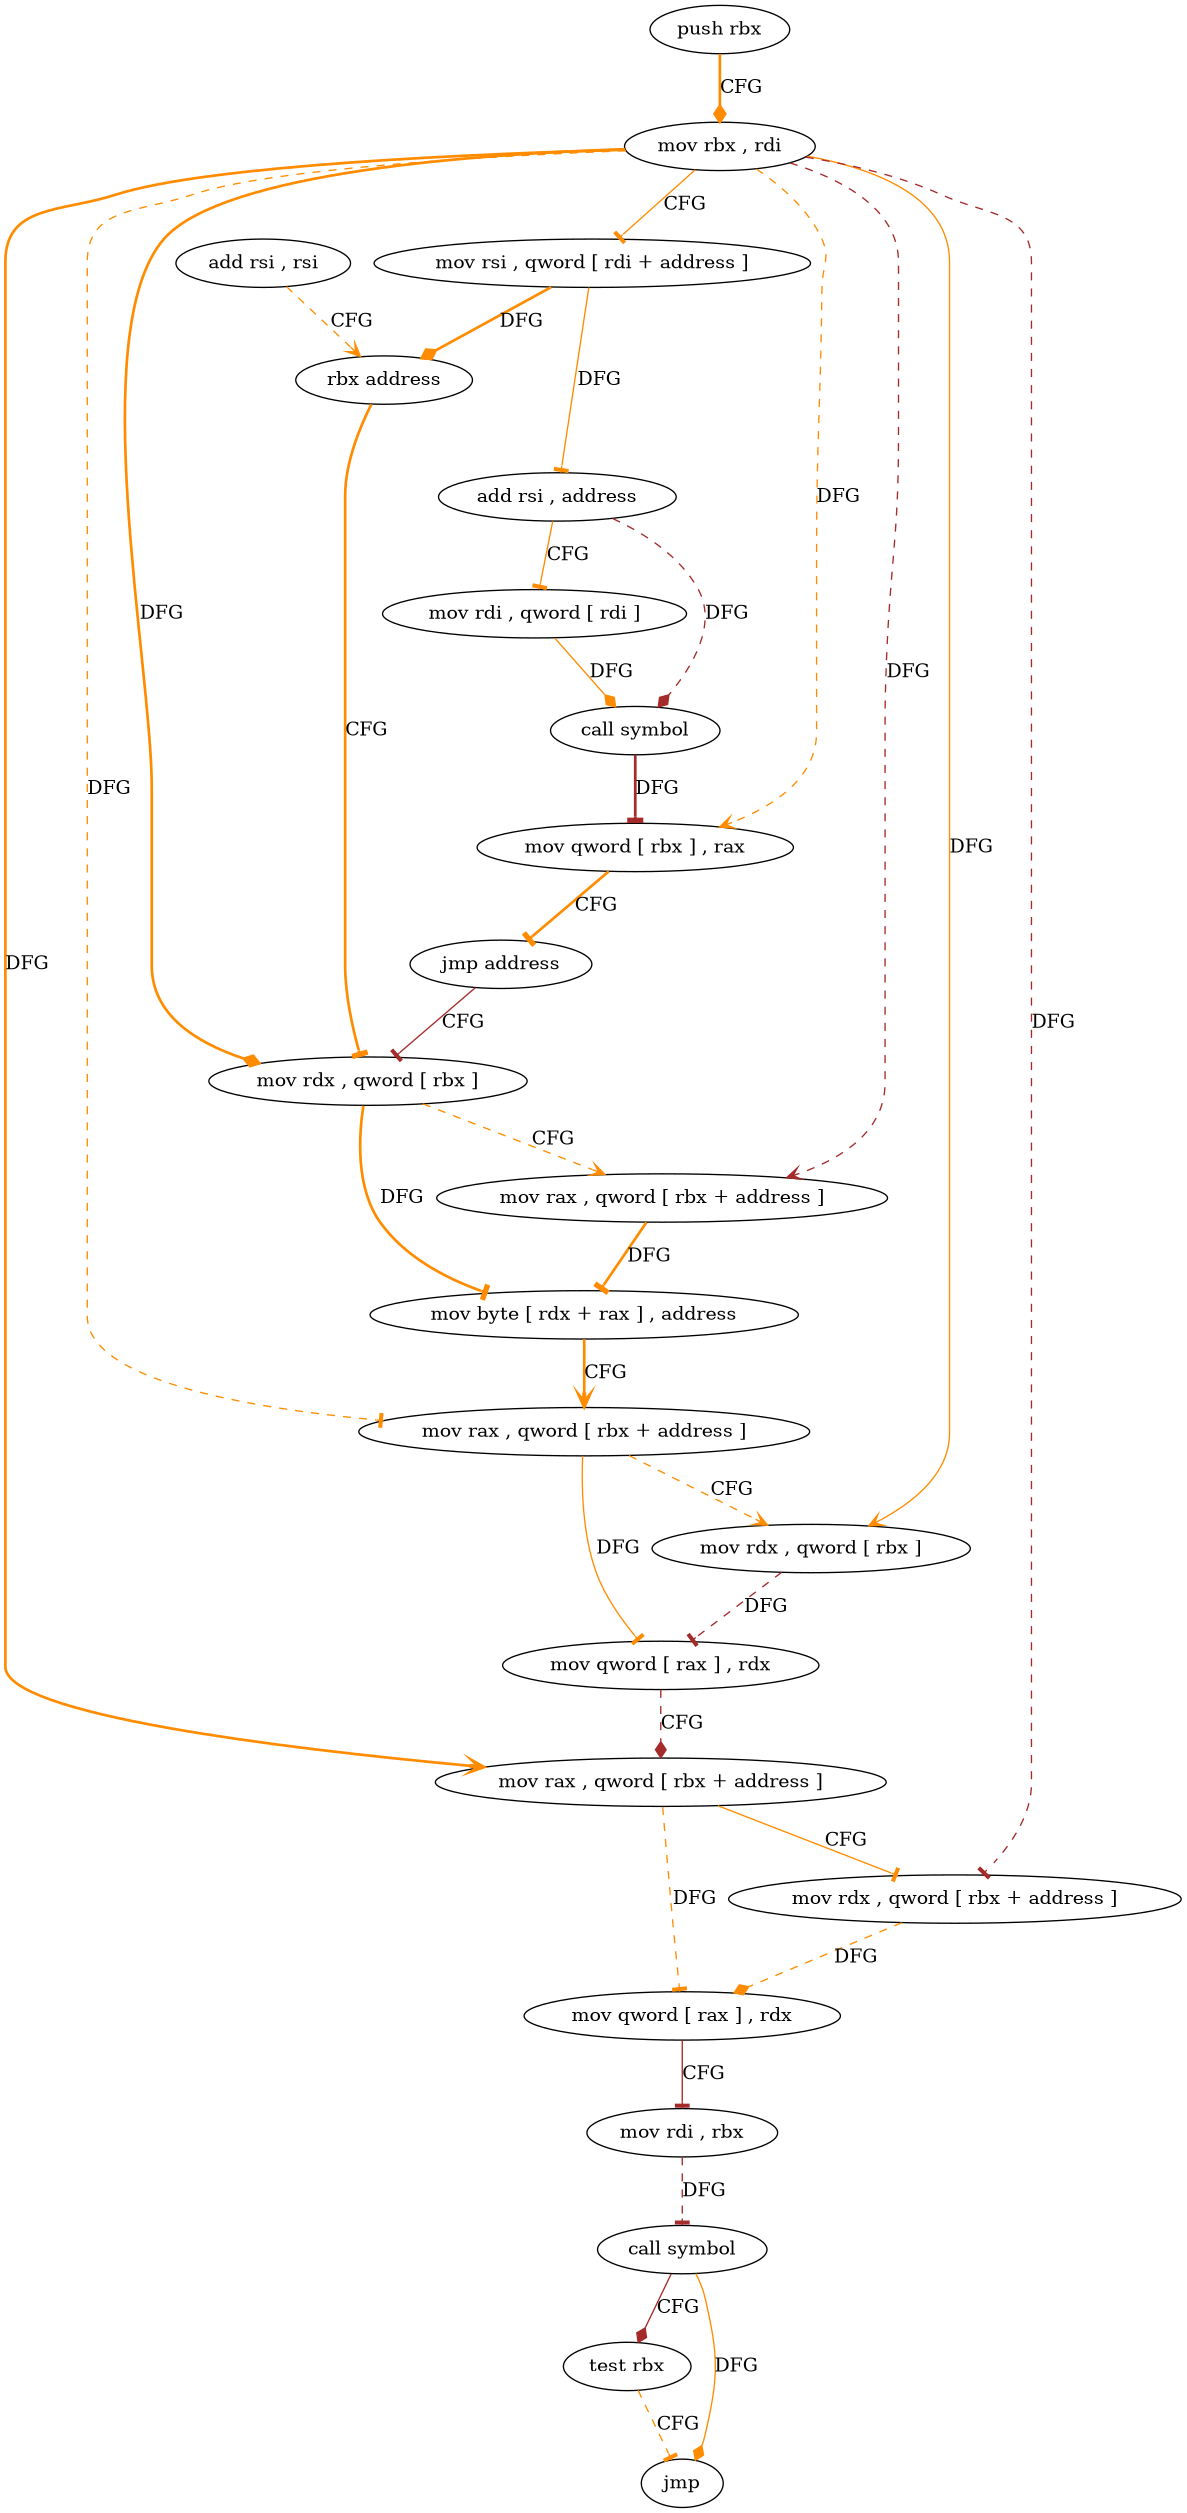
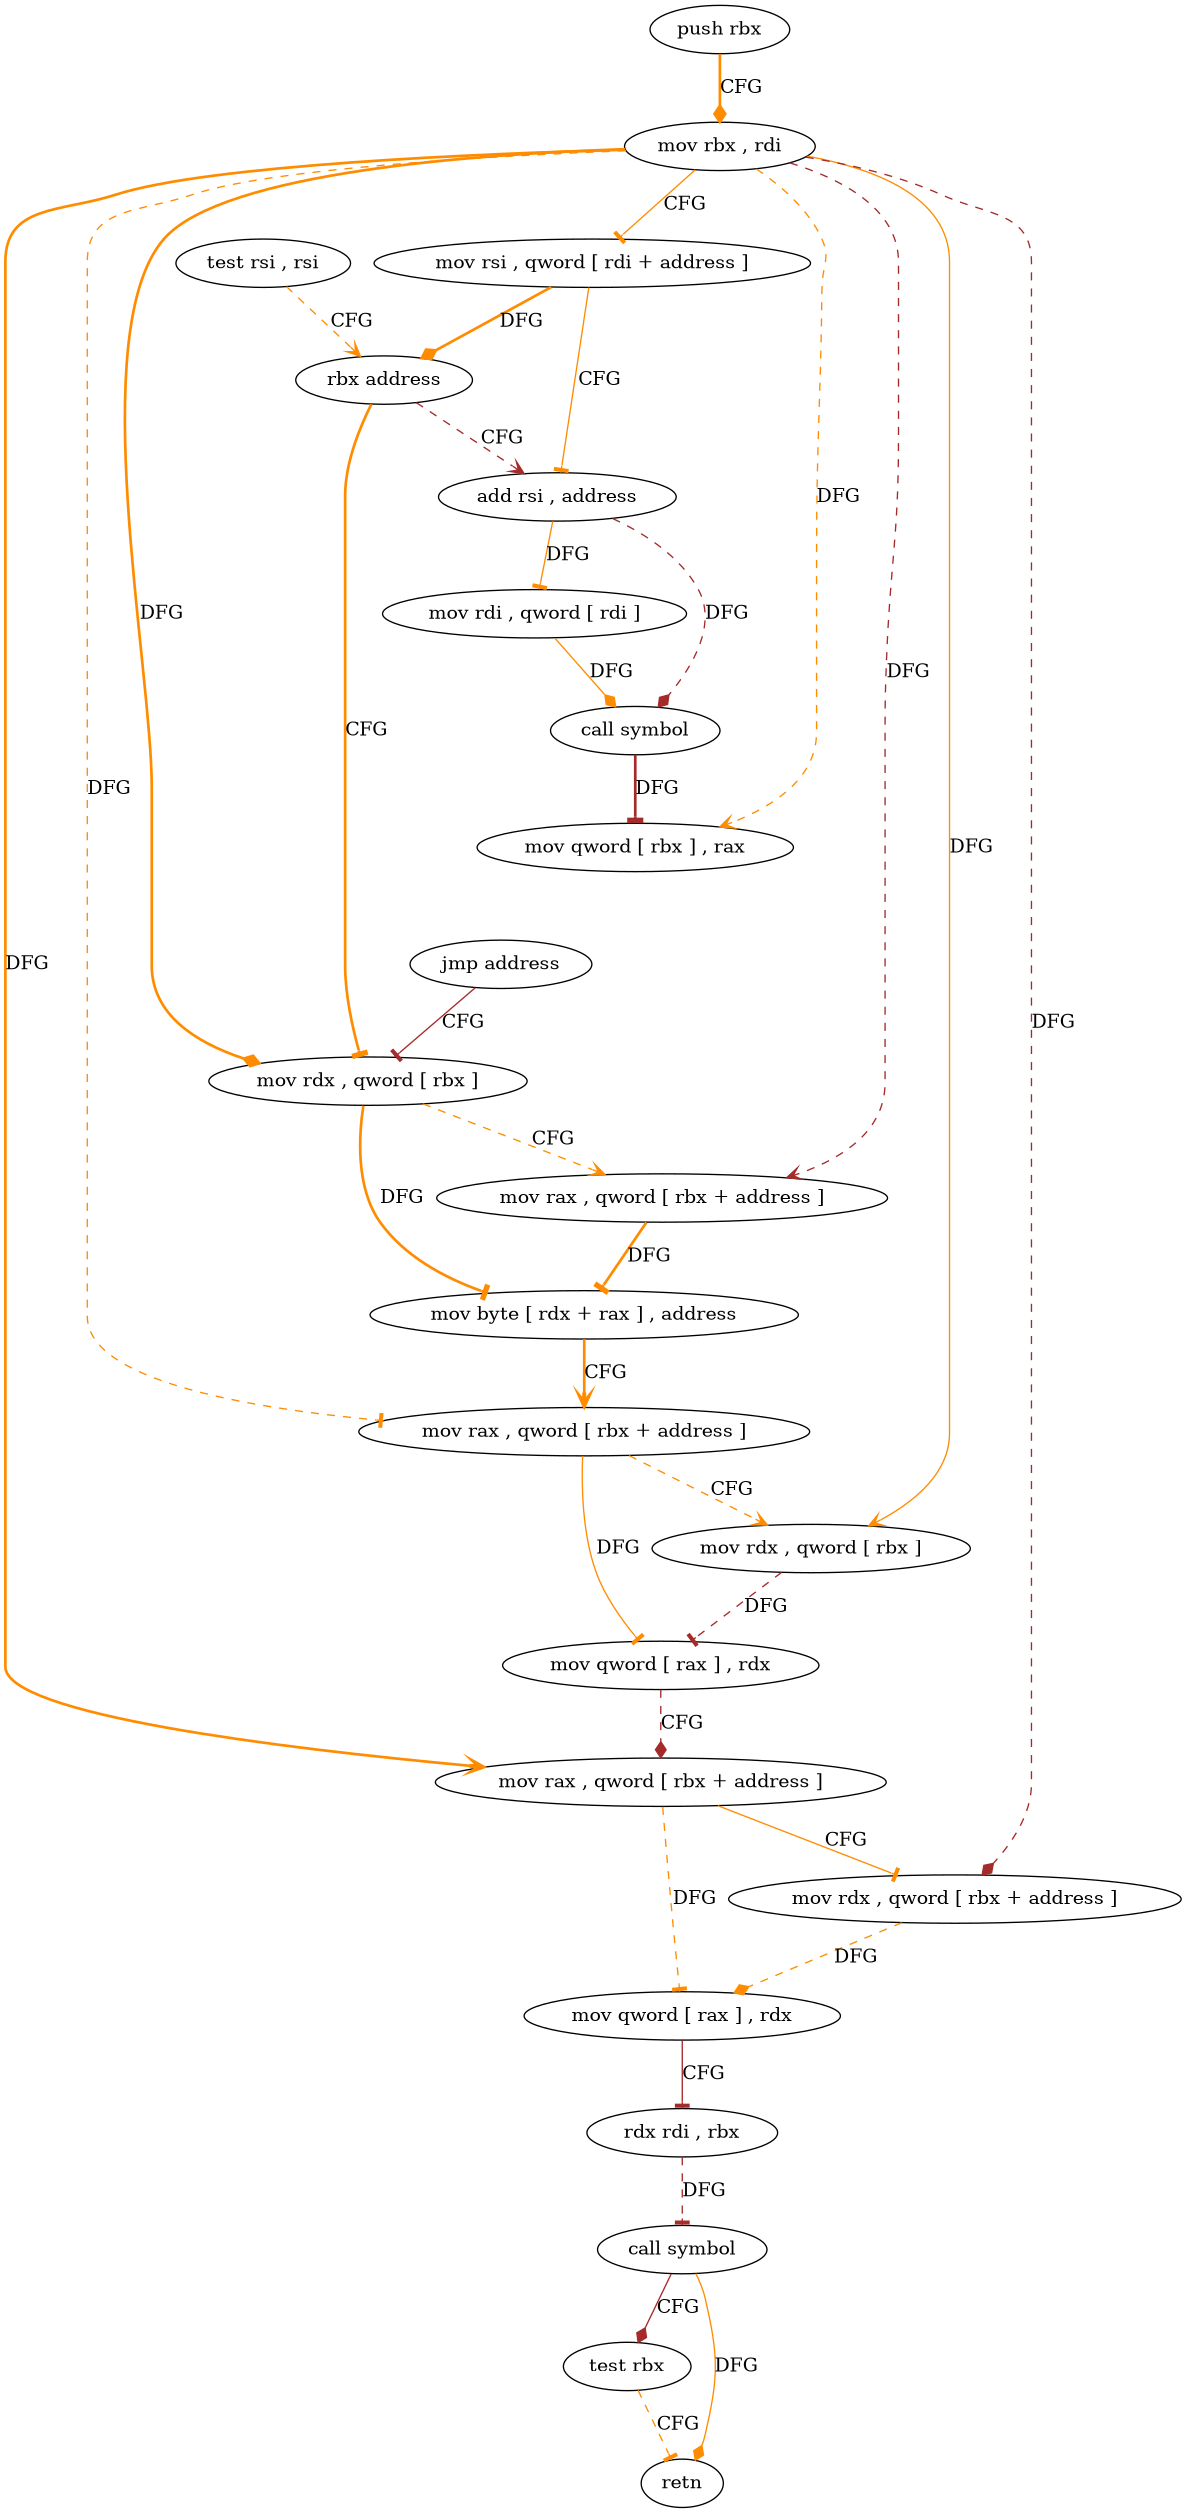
node "add rsi , rsi": label "add rsi , rsi" -> "test rsi , rsi"
edge "mov rsi , qword [ rdi + address ]" -> "add rsi , address": label "DFG" -> "CFG"
edge "rbx address" -> "add rsi , address": added, label "CFG"
edge "add rsi , address" -> "mov rdi , qword [ rdi ]": label "CFG" -> "DFG"
edge "mov qword [ rbx ] , rax" -> "jmp address": removed, label "CFG"
edge "mov rbx , rdi" -> "mov rdx , qword [ rbx + address ]": arrowhead tee -> diamond
node "mov rdi , rbx": label "mov rdi , rbx" -> "rdx rdi , rbx"
node "jmp": label "jmp" -> "retn"
